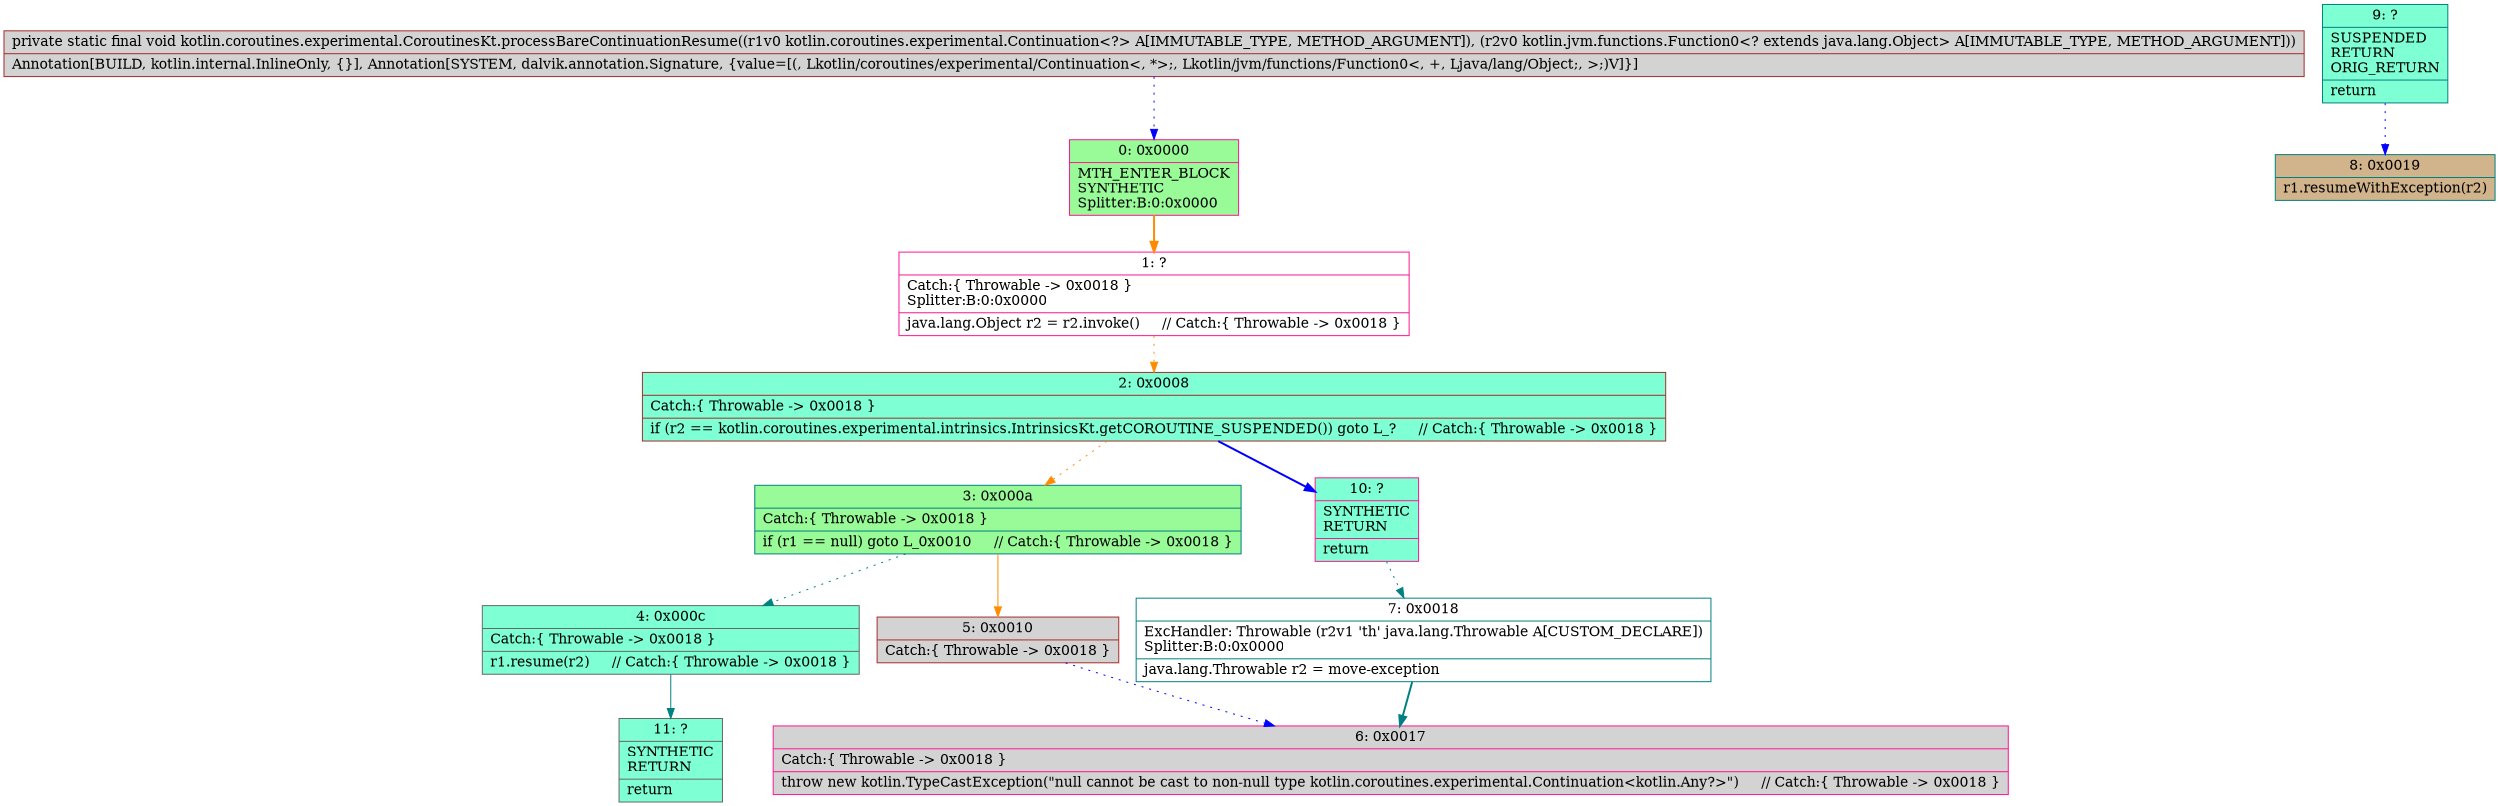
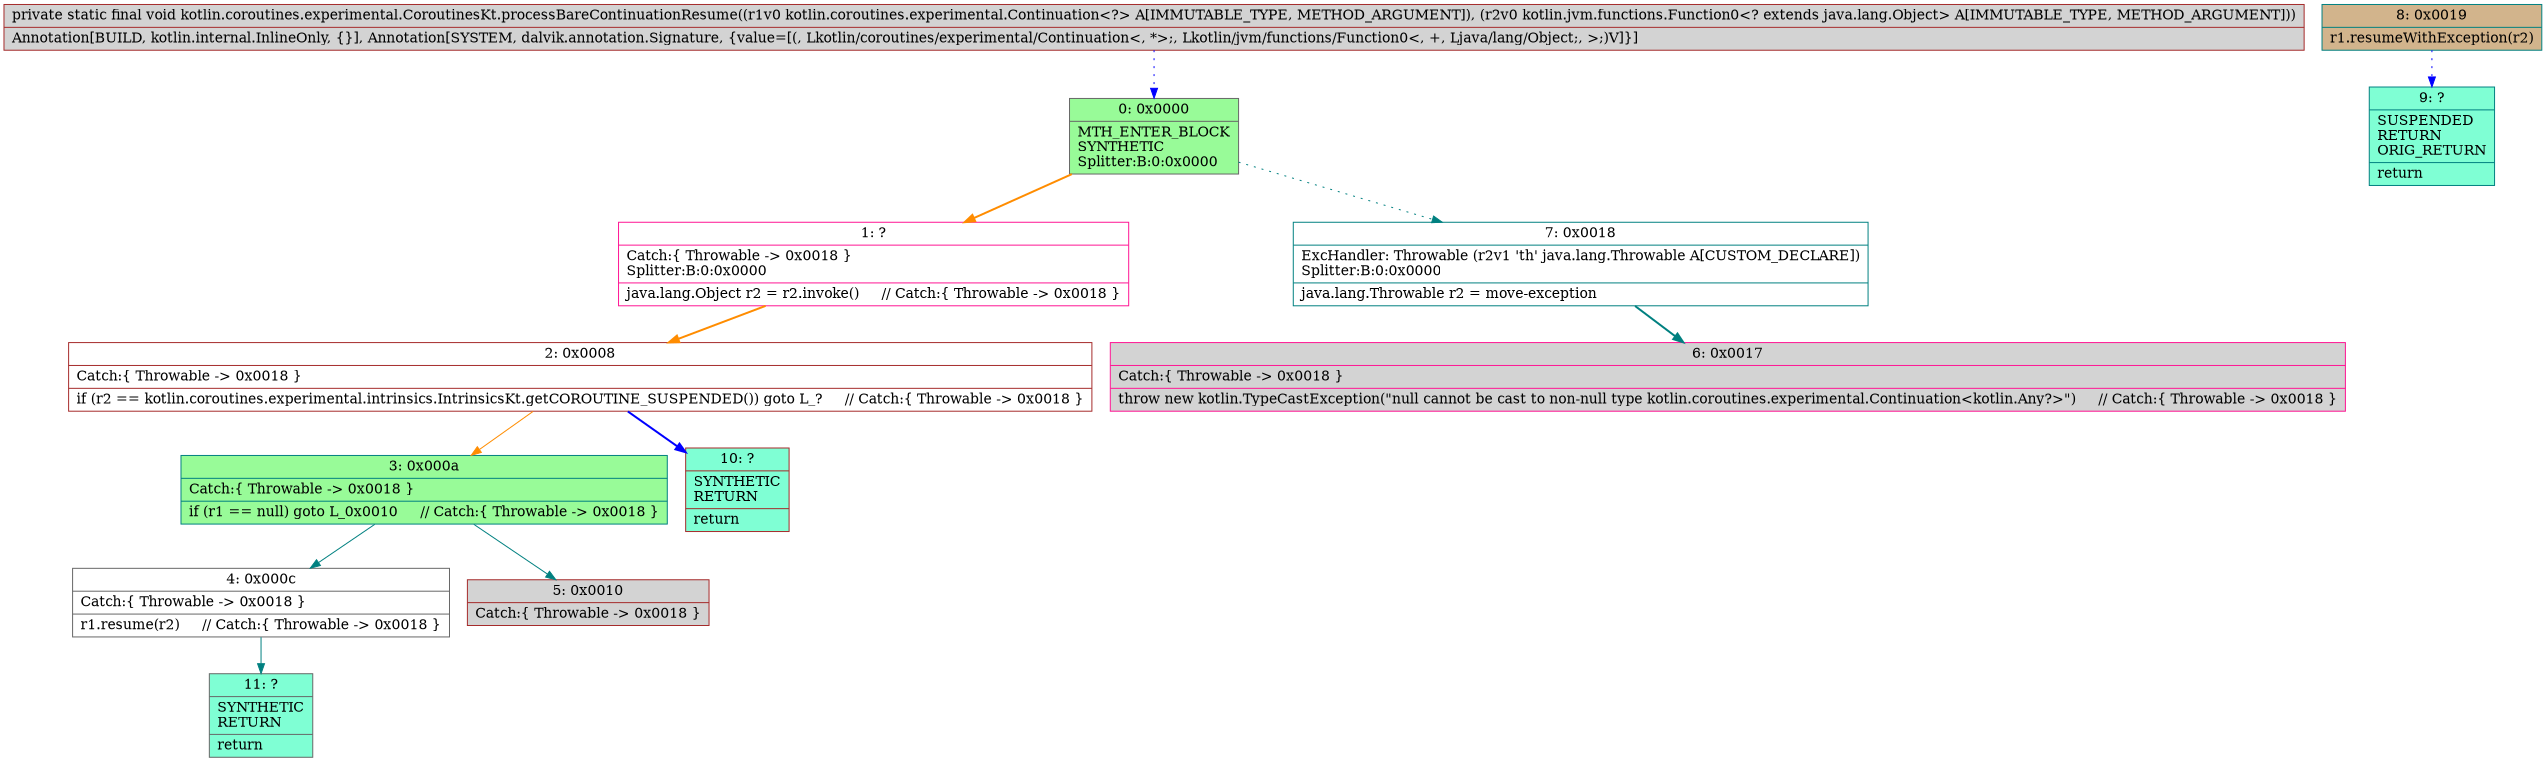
edge "9: ?" -> "8: 0x0019": reversed
node "0: 0x0000": color deeppink -> gray40
edge "1: ?" -> "2: 0x0008": style dotted -> bold
node "2: 0x0008": fillcolor aquamarine -> white
edge "2: 0x0008" -> "3: 0x000a": style dotted -> solid
node "10: ?": color deeppink -> brown
edge "10: ?" -> "7: 0x0018": now "0: 0x0000" -> "7: 0x0018"
edge "3: 0x000a" -> "4: 0x000c": style dotted -> solid
edge "3: 0x000a" -> "5: 0x0010": color darkorange -> teal
node "4: 0x000c": fillcolor aquamarine -> white
edge "5: 0x0010" -> "6: 0x0017": removed
